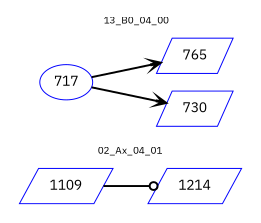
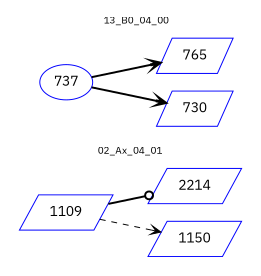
node "717": label "717" -> "737"
node "1214": label "1214" -> "2214"
node "1150": added
